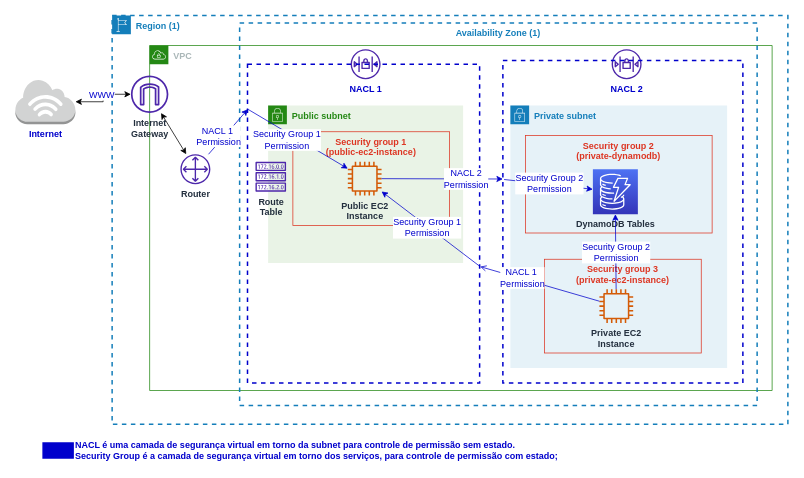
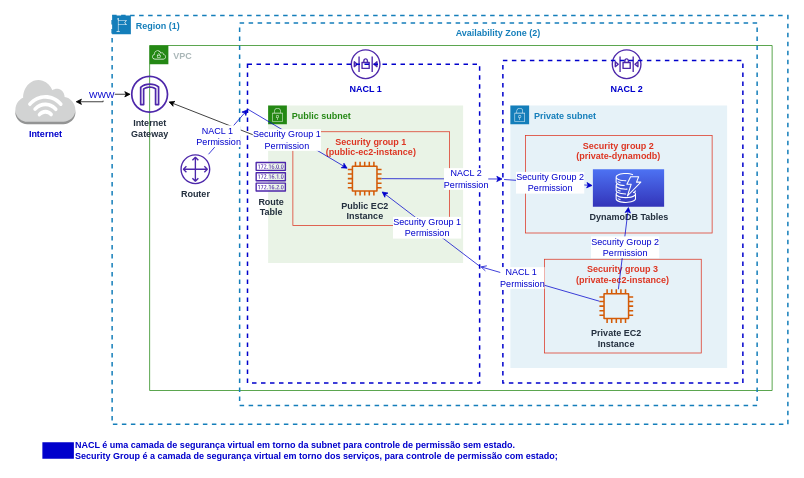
node "Availability Zone (1)": label "Availability Zone (1)" -> "Availability Zone (2)"
edge "InternetGateway" -- "Router": now "InternetGateway" -- "Public EC2Instance"
node "DynamoDB Tables": size 45x45 -> 71x38
